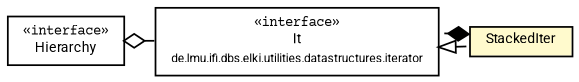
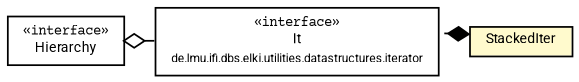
edge "StackedIter" -> "It": removed
